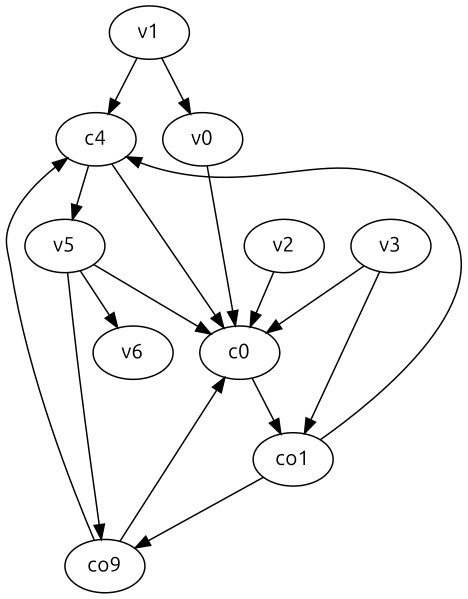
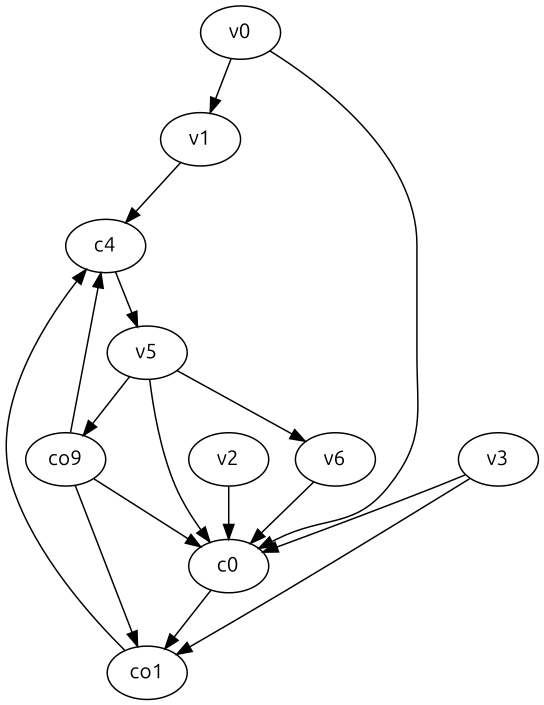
edge "v1" -> "v0": reversed
edge "c4" -> "c0": now "v6" -> "c0"
edge "co1" -> "co9": reversed
